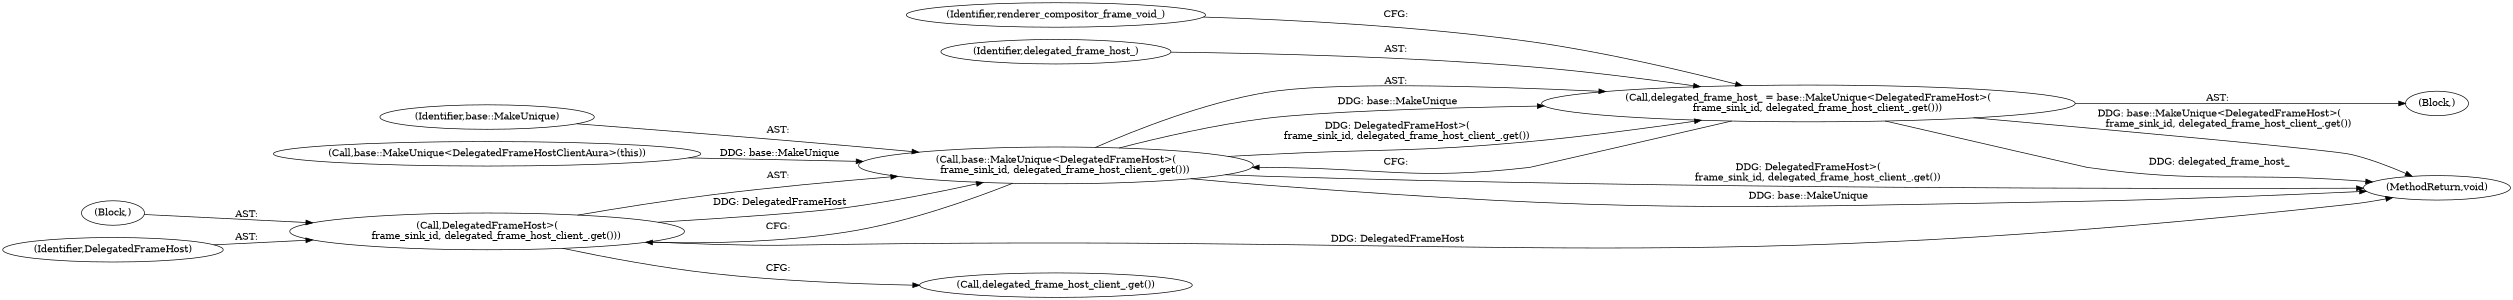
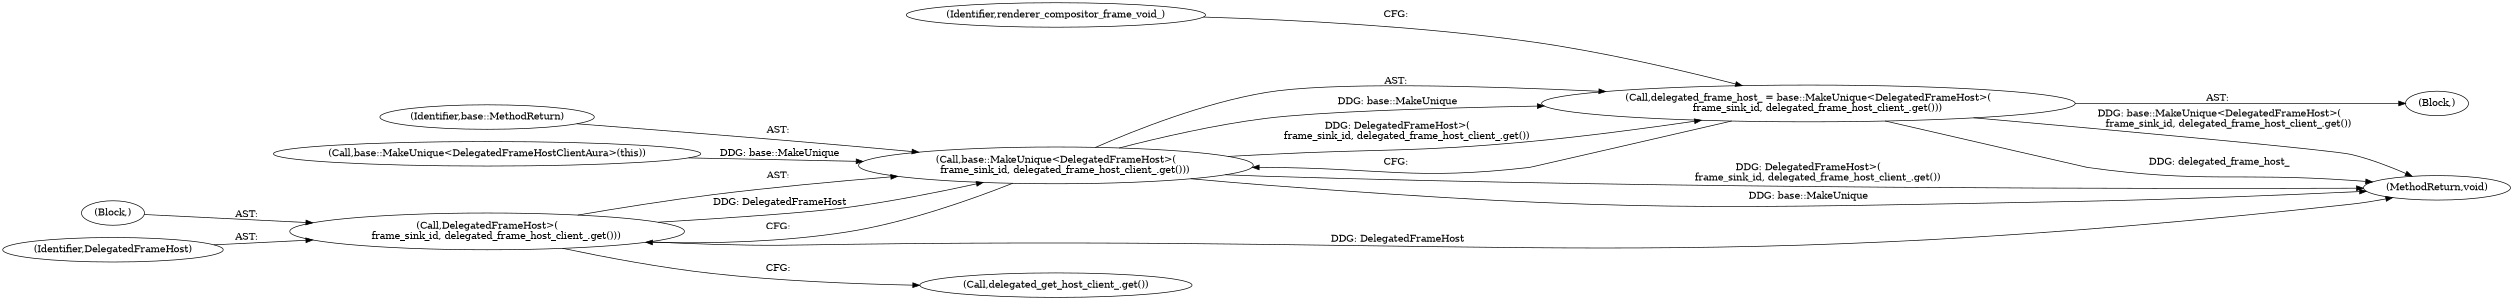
node "(Identifier,delegated_frame_host_)": removed
node "(Identifier,base::MakeUnique)": label "(Identifier,base::MakeUnique)" -> "(Identifier,base::MethodReturn)"
node "(Call,delegated_frame_host_client_.get())": label "(Call,delegated_frame_host_client_.get())" -> "(Call,delegated_get_host_client_.get())"
